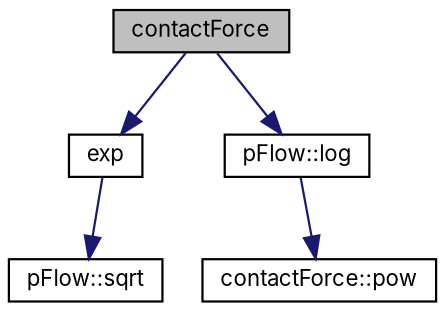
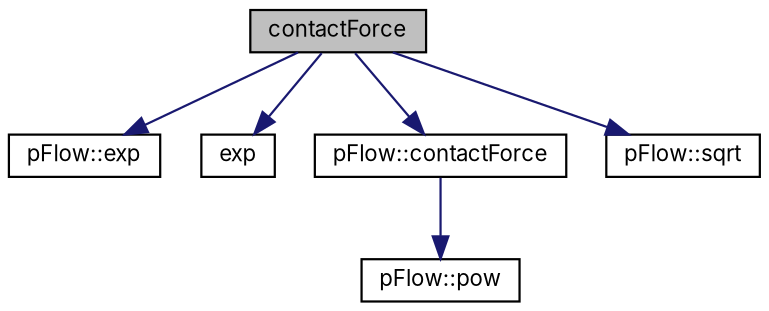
node "pFlow::exp": added
node "pFlow::log": label "pFlow::log" -> "pFlow::contactForce"
edge "exp" -> "pFlow::sqrt": now "contactForce" -> "pFlow::sqrt"
node "contactForce::pow": label "contactForce::pow" -> "pFlow::pow"
